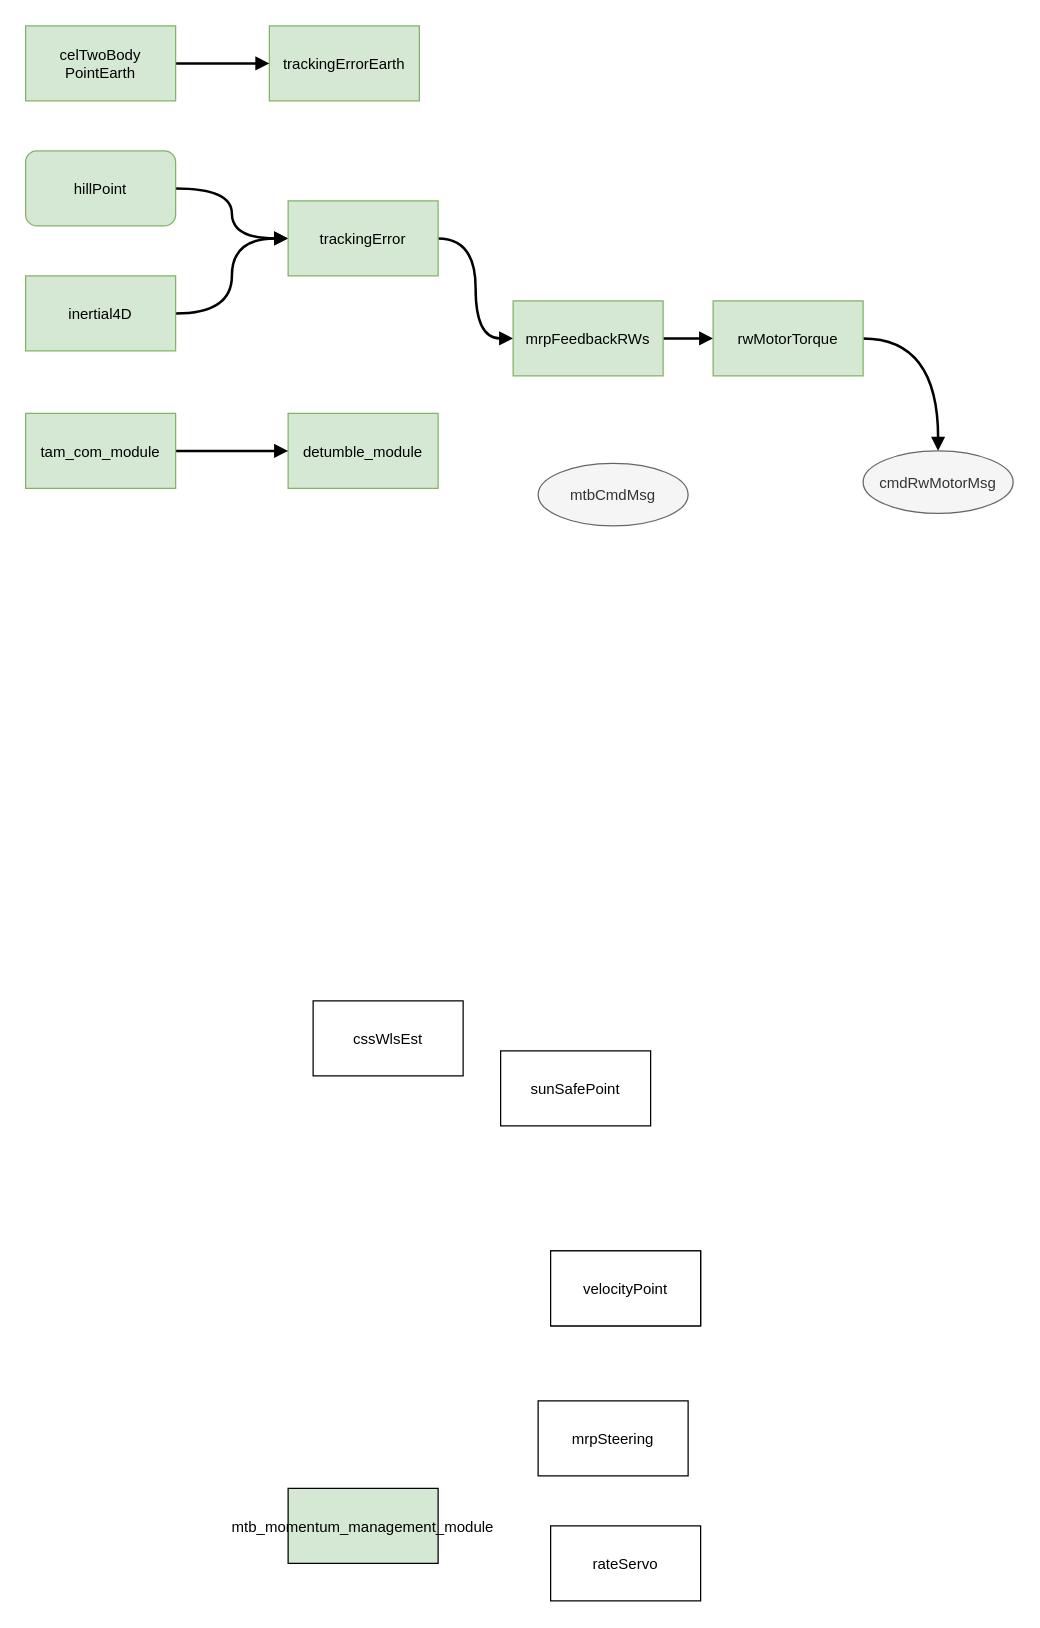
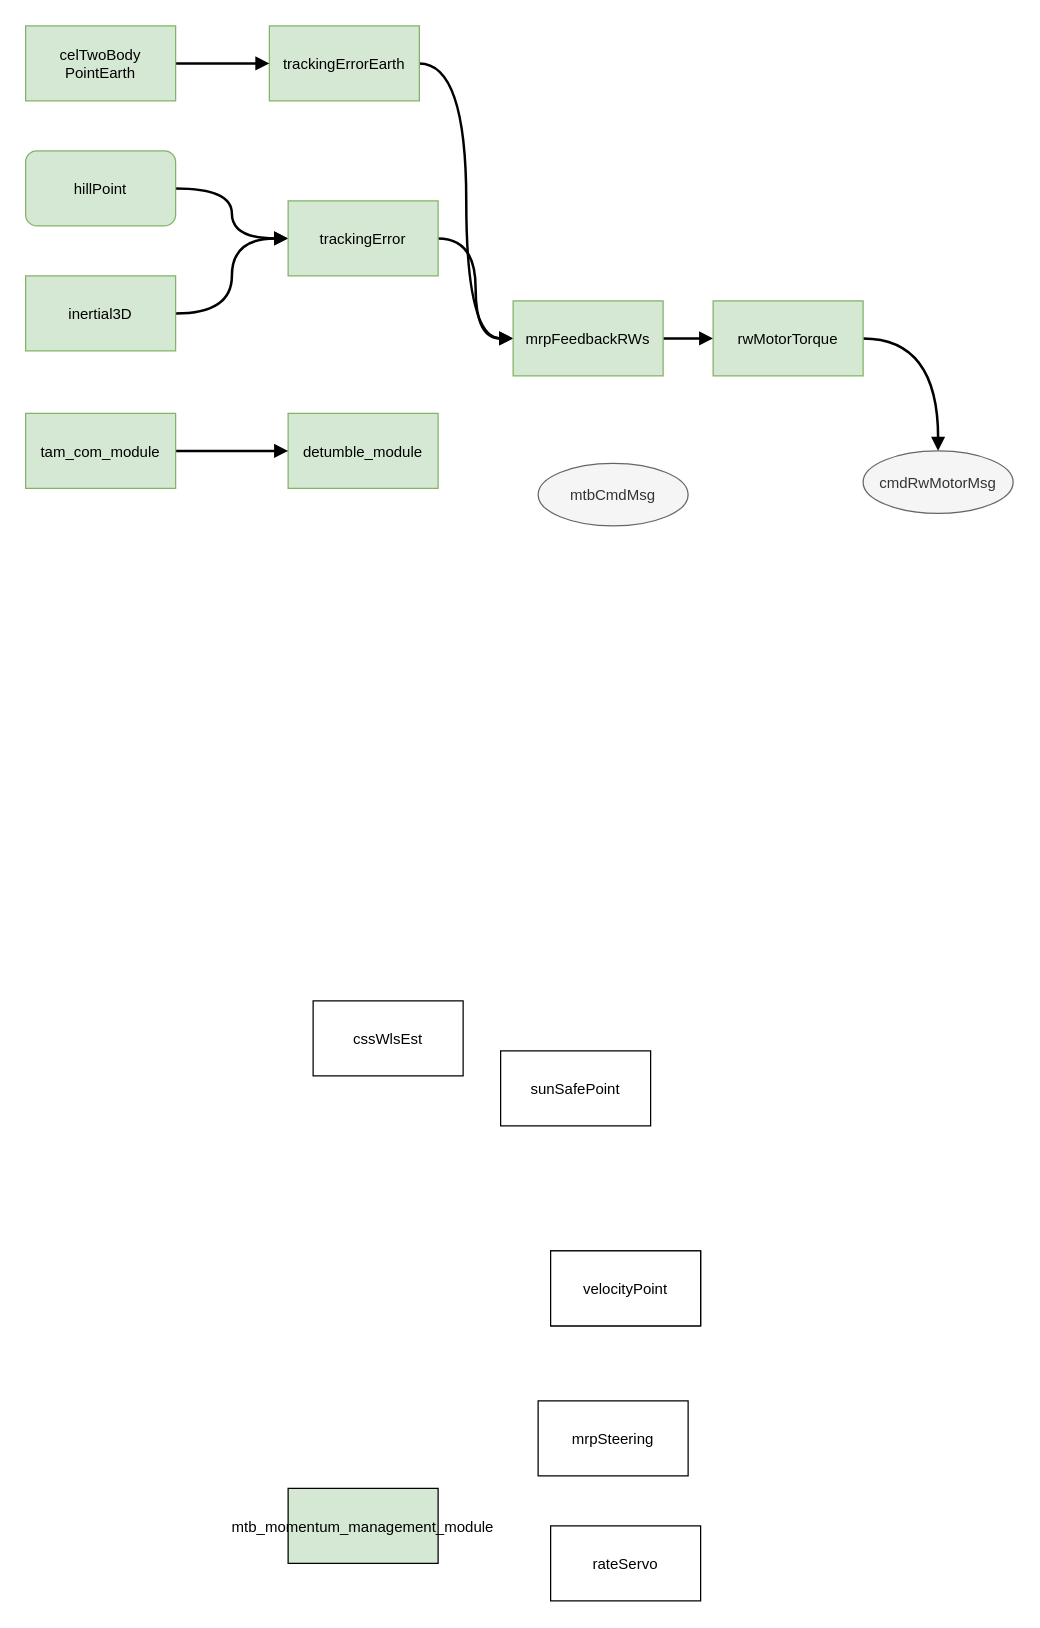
edge "trackingErrorEarth" -> "mrpFeedbackRWs": added
node "inertial4D": label "inertial4D" -> "inertial3D"
